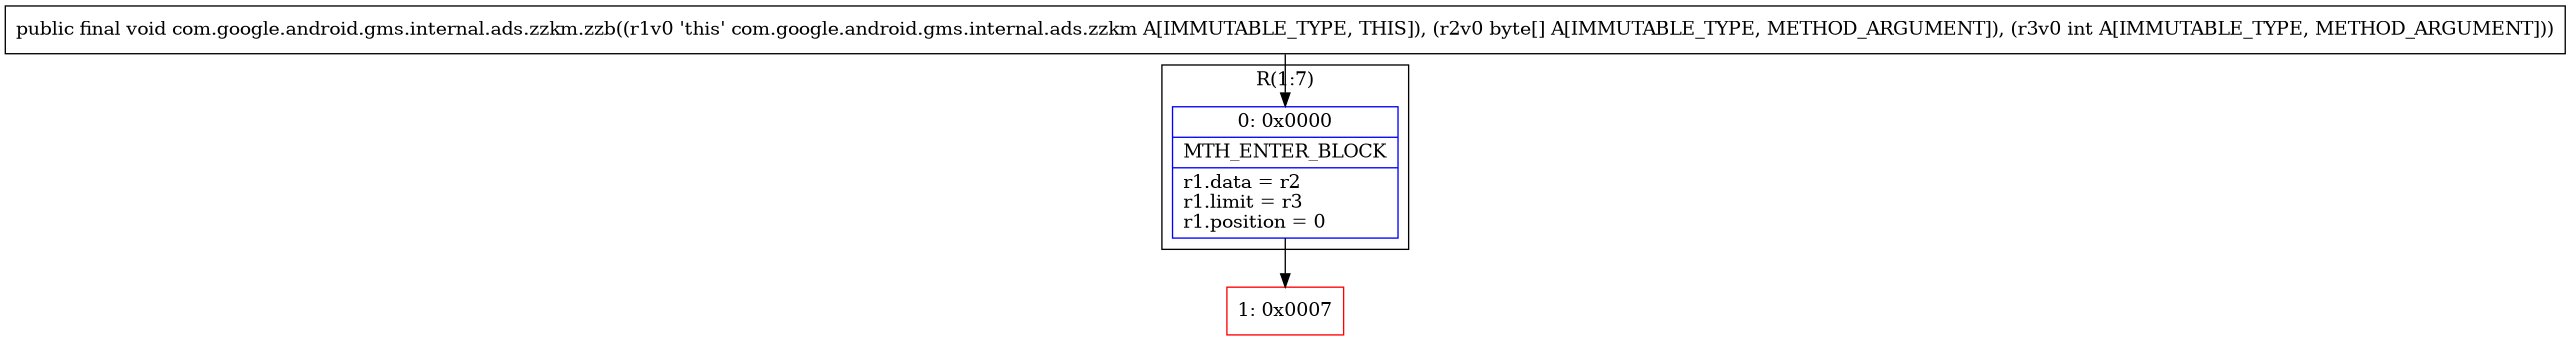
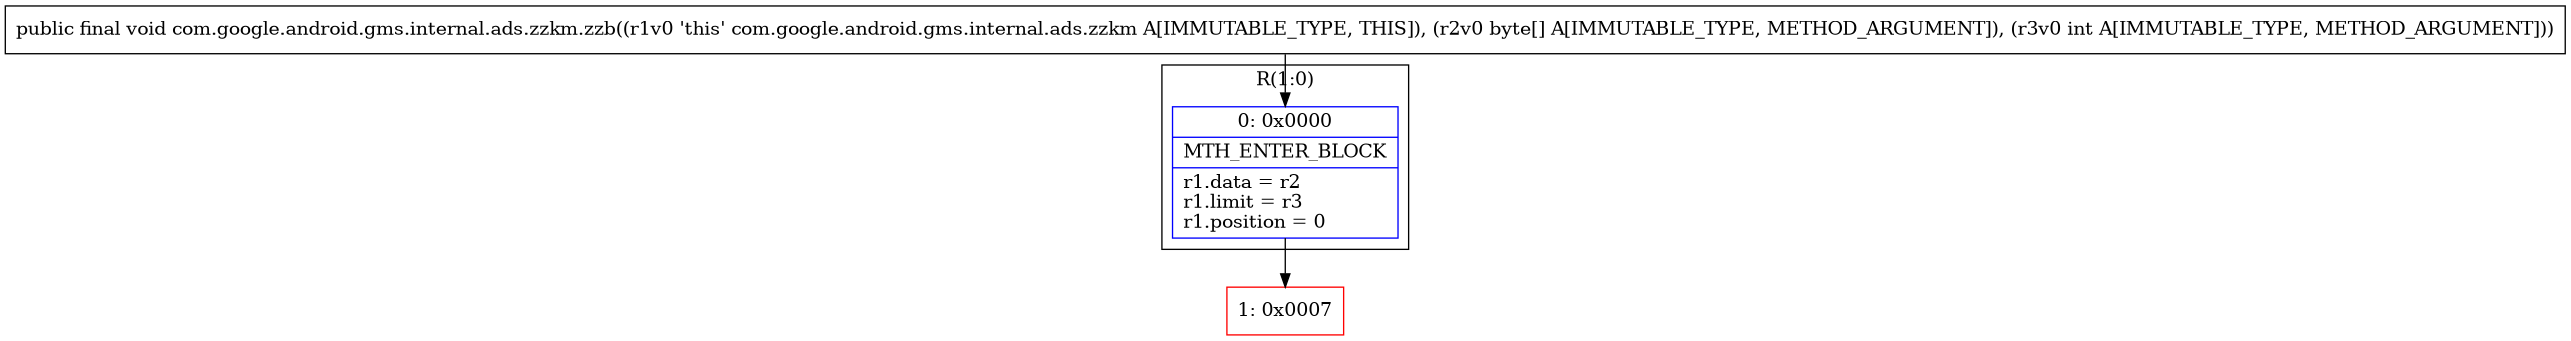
cluster "R(1:7)": label "R(1:7)" -> "R(1:0)"
